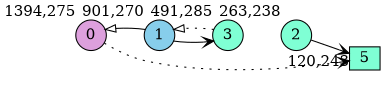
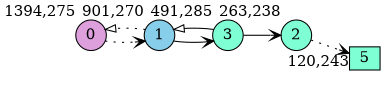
edge "1 901,270" -> "0 1394,275": style solid -> dotted
edge "3 491,285" -> "1 901,270": style dotted -> solid
edge "3 491,285" -> "2 263,238": added
edge "2 263,238" -> "5 120,243": style solid -> dotted
edge "0 1394,275" -> "5 120,243": now "0 1394,275" -> "1 901,270"
